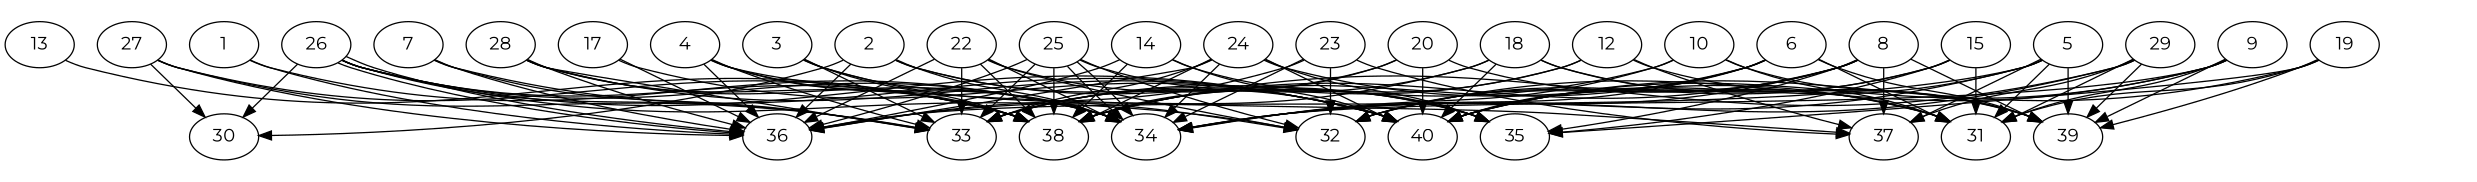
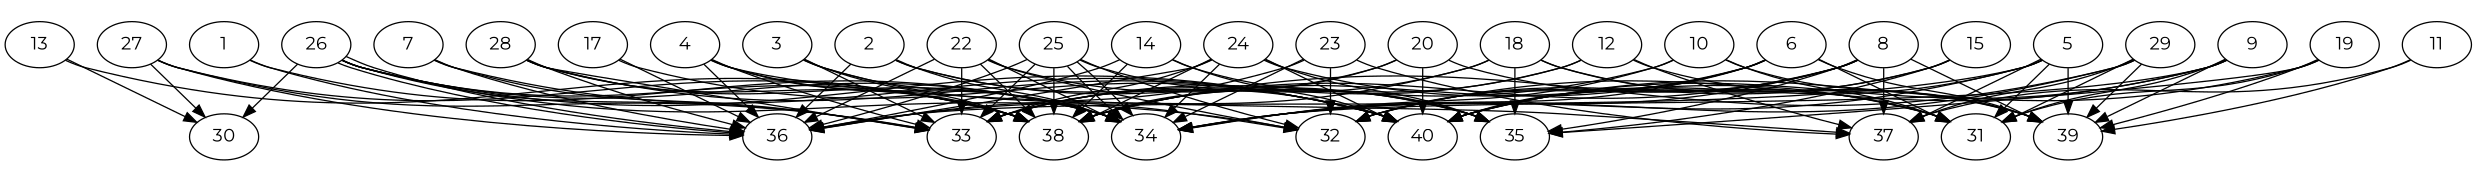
node "11": added
edge "15" -> "31": removed
edge "18" -> "40": now "18" -> "35"
edge "2" -> "30": now "13" -> "30"
